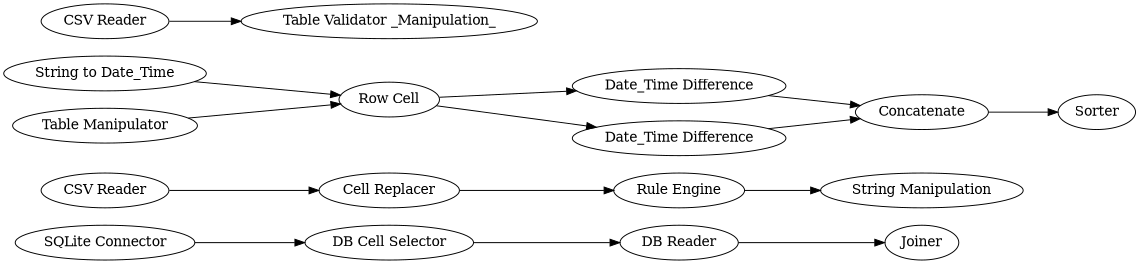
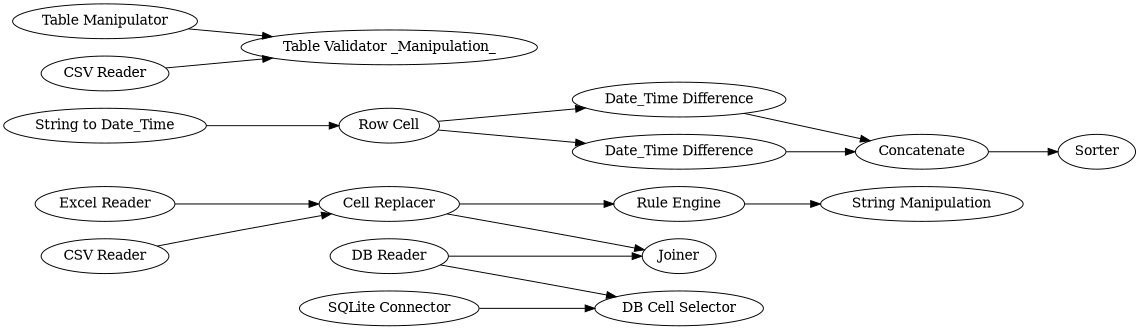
edge "Table Manipulator" -> "Row Cell": now "Table Manipulator" -> "Table Validator _Manipulation_"
node "Excel Reader": added
edge "Cell Replacer" -> "Joiner": added
edge "DB Cell Selector" -> "DB Reader": reversed
